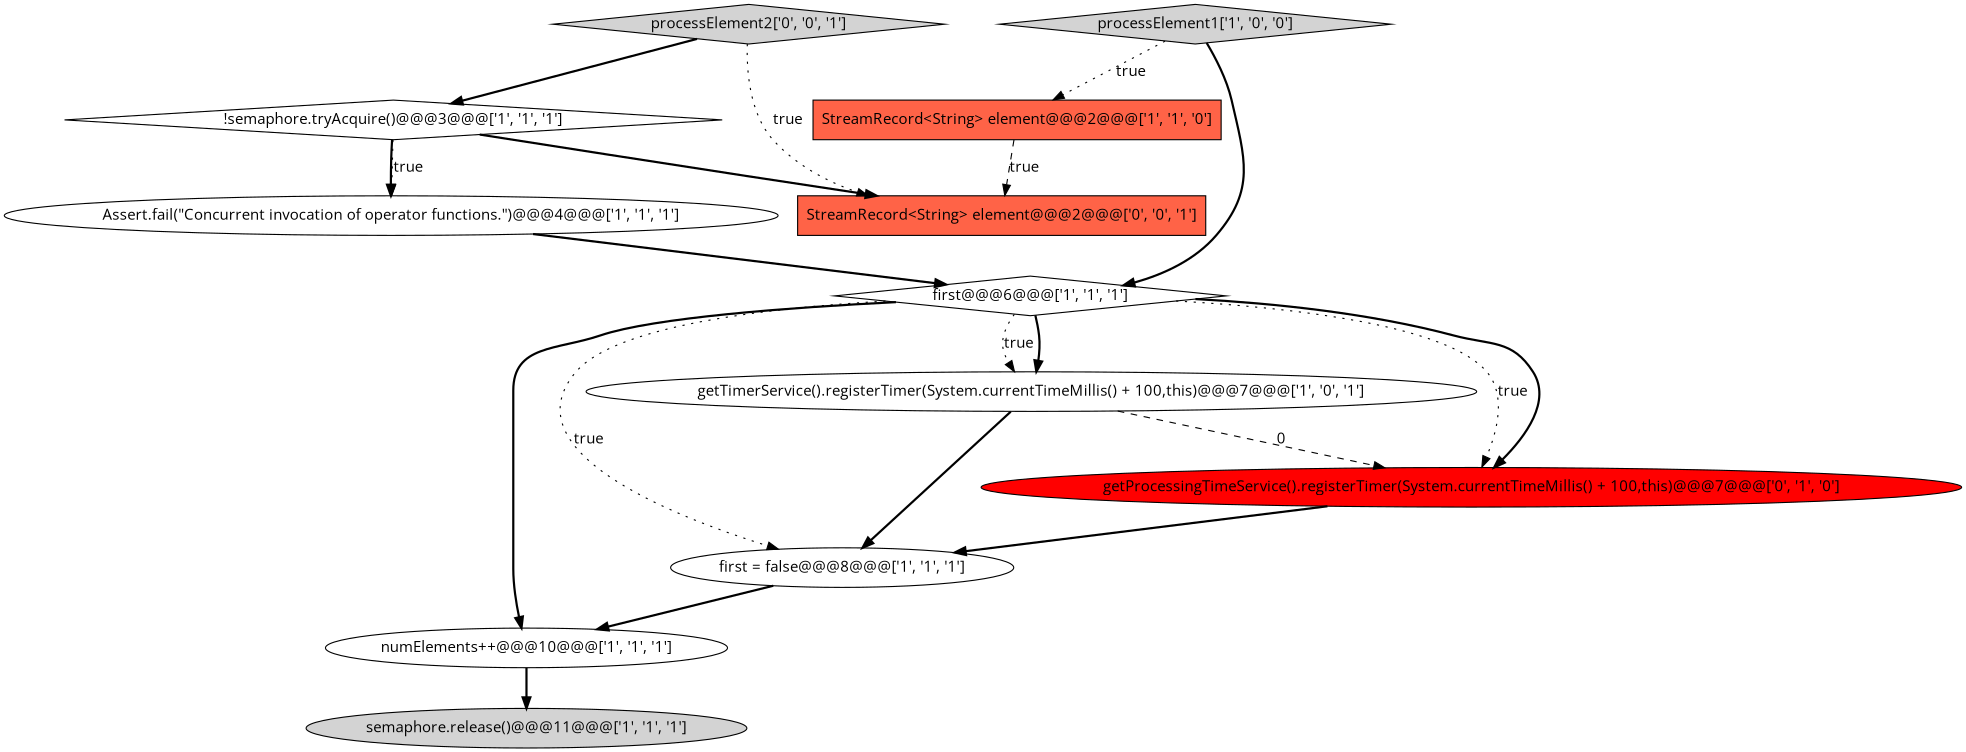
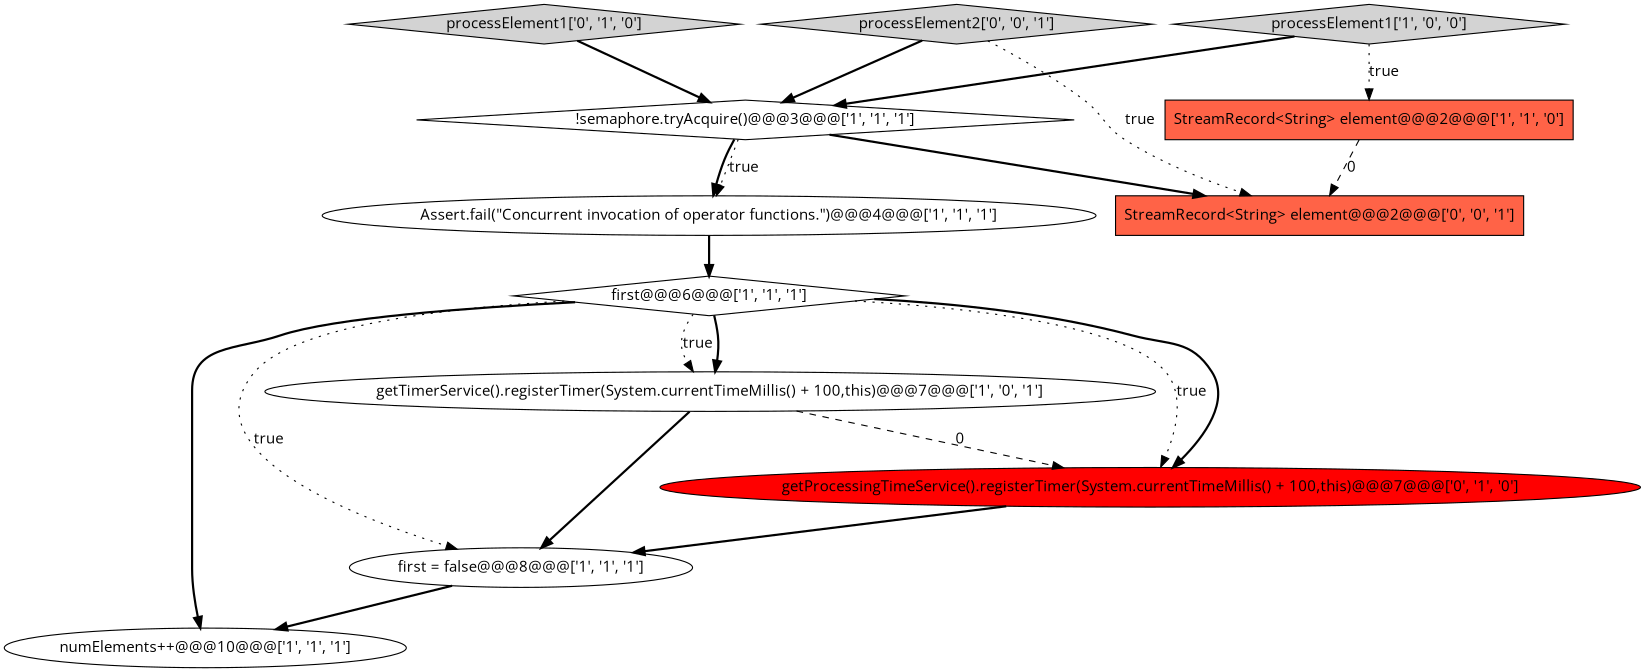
node "processElement1['0', '1', '0']": added
edge "StreamRecord<String> element@@@2@@@['1', '1', '0']" -> "StreamRecord<String> element@@@2@@@['0', '0', '1']": label "true" -> "0"
edge "processElement1['1', '0', '0']" -> "first@@@6@@@['1', '1', '1']": now "processElement1['1', '0', '0']" -> "!semaphore.tryAcquire()@@@3@@@['1', '1', '1']"
node "semaphore.release()@@@11@@@['1', '1', '1']": removed
